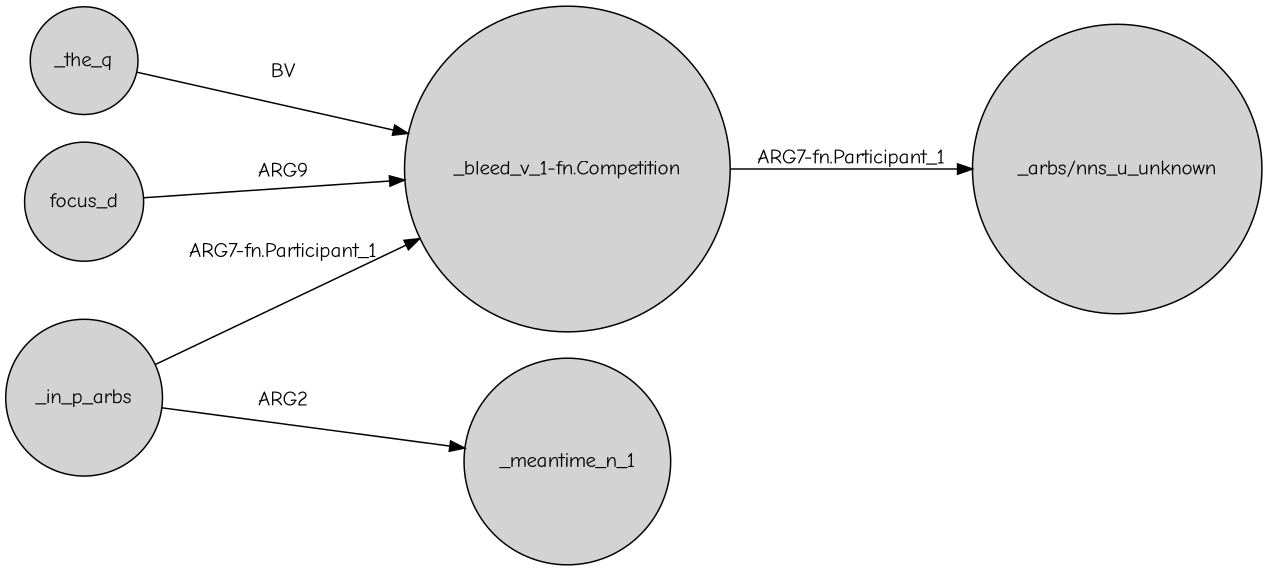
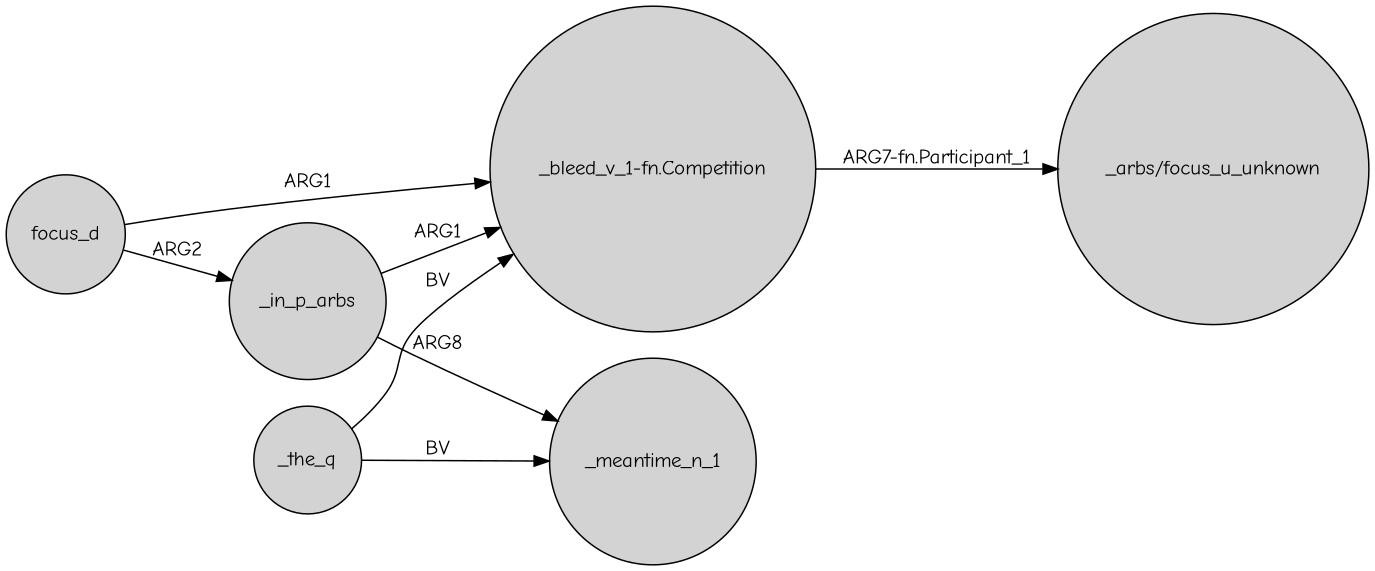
node "_arbs/nns_u_unknown": label "_arbs/nns_u_unknown" -> "_arbs/focus_u_unknown"
edge "focus_d" -> "_bleed_v_1-fn.Competition": label "ARG9" -> "ARG1"
edge "_in_p_arbs" -> "_bleed_v_1-fn.Competition": label "ARG7-fn.Participant_1" -> "ARG1"
edge "focus_d" -> "_in_p_arbs": added, label "ARG2"
edge "_in_p_arbs" -> "_meantime_n_1": label "ARG2" -> "ARG8"
edge "_the_q" -> "_meantime_n_1": added, label "BV"
